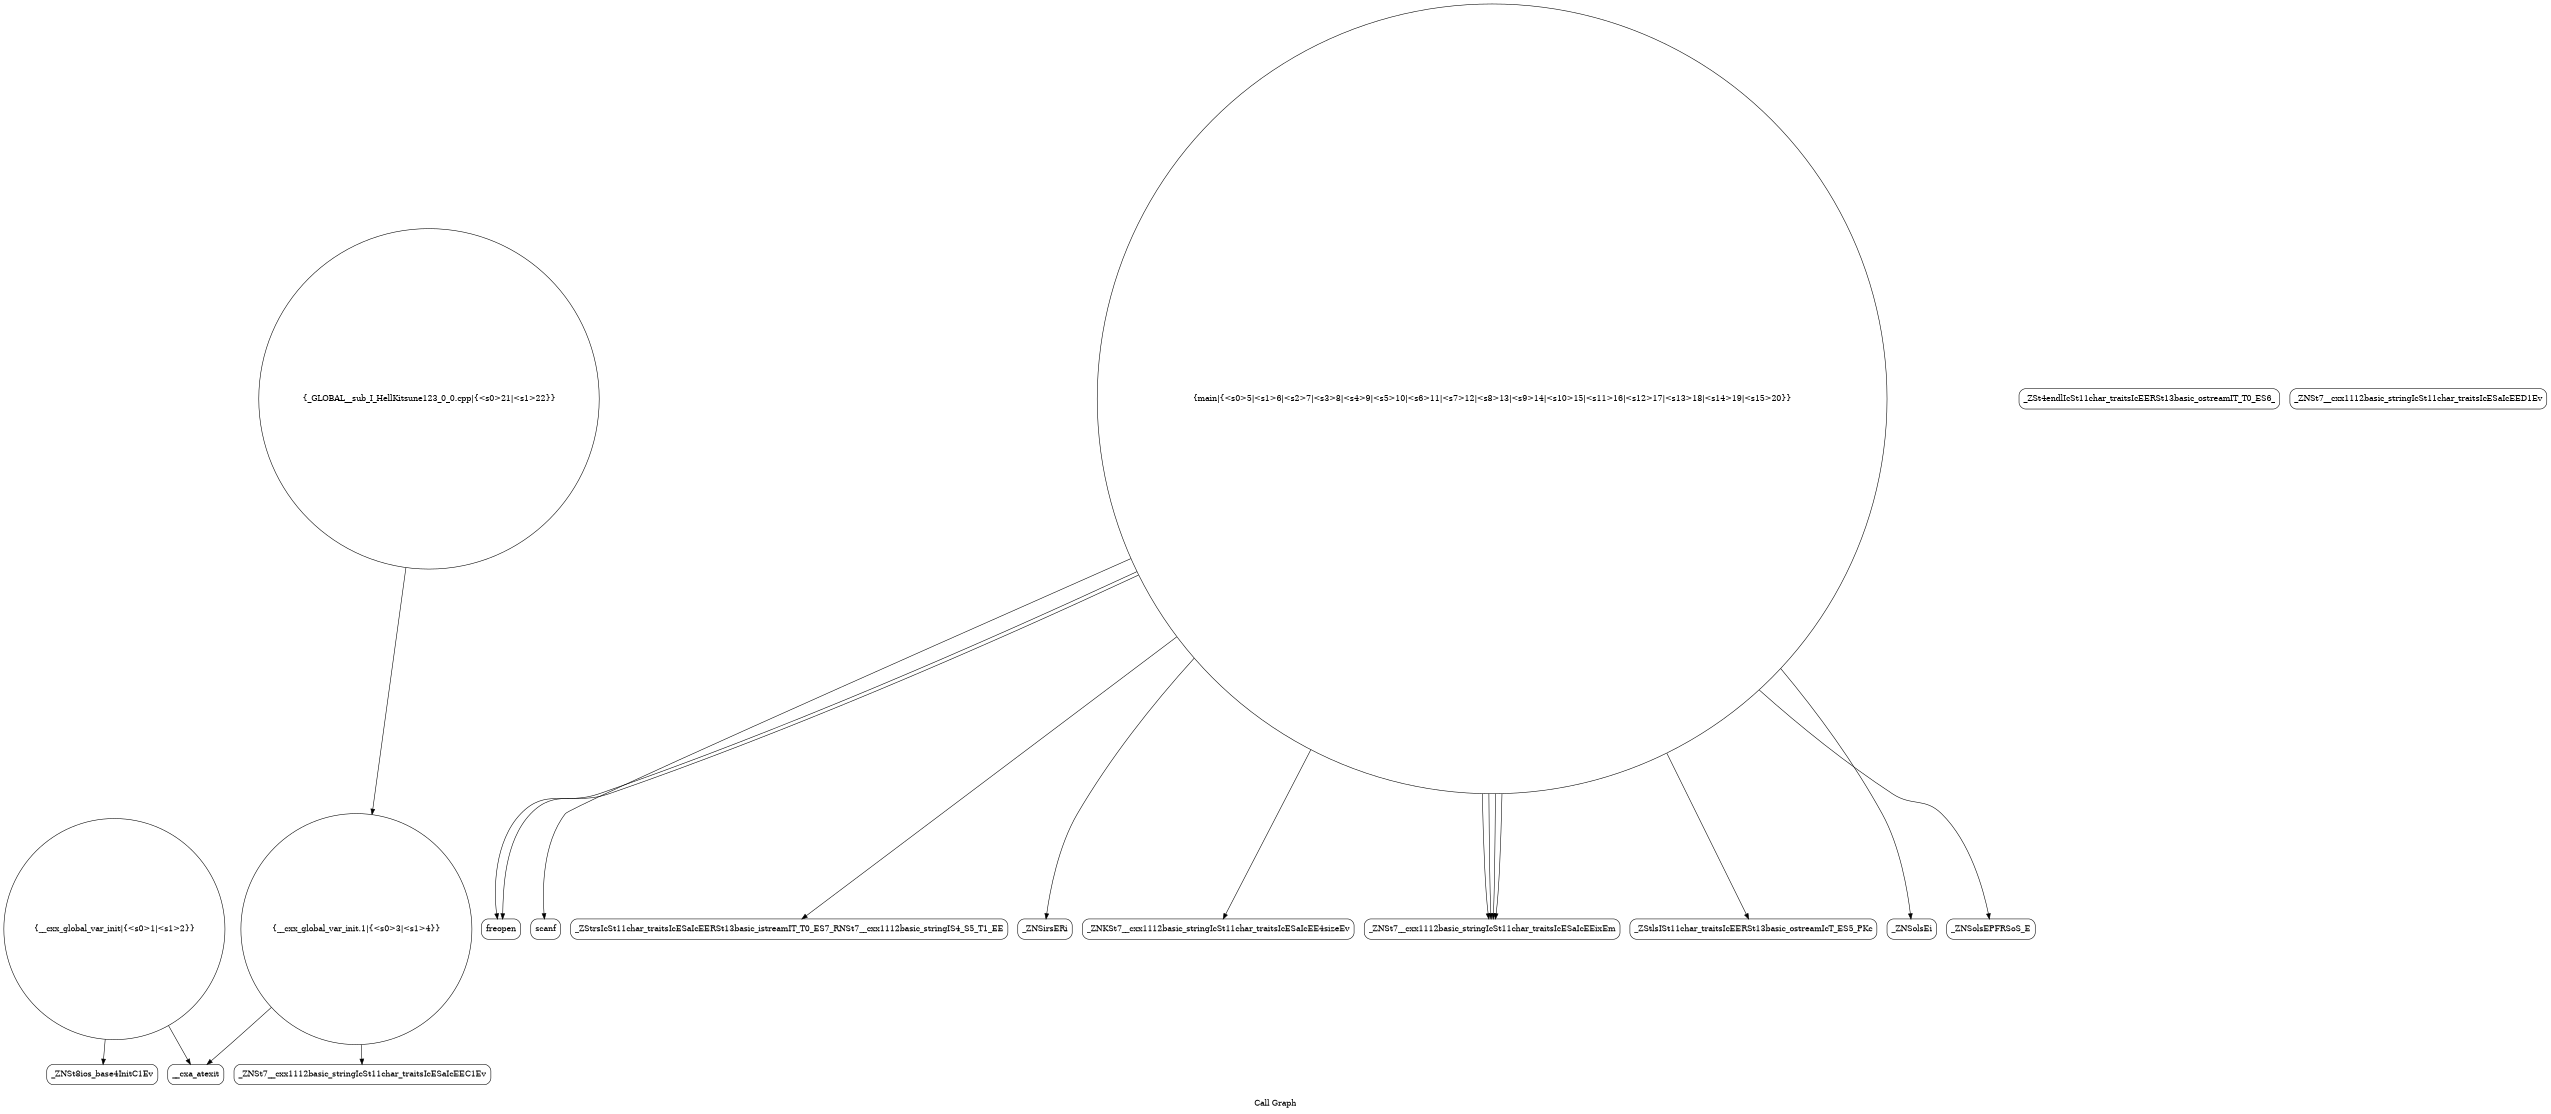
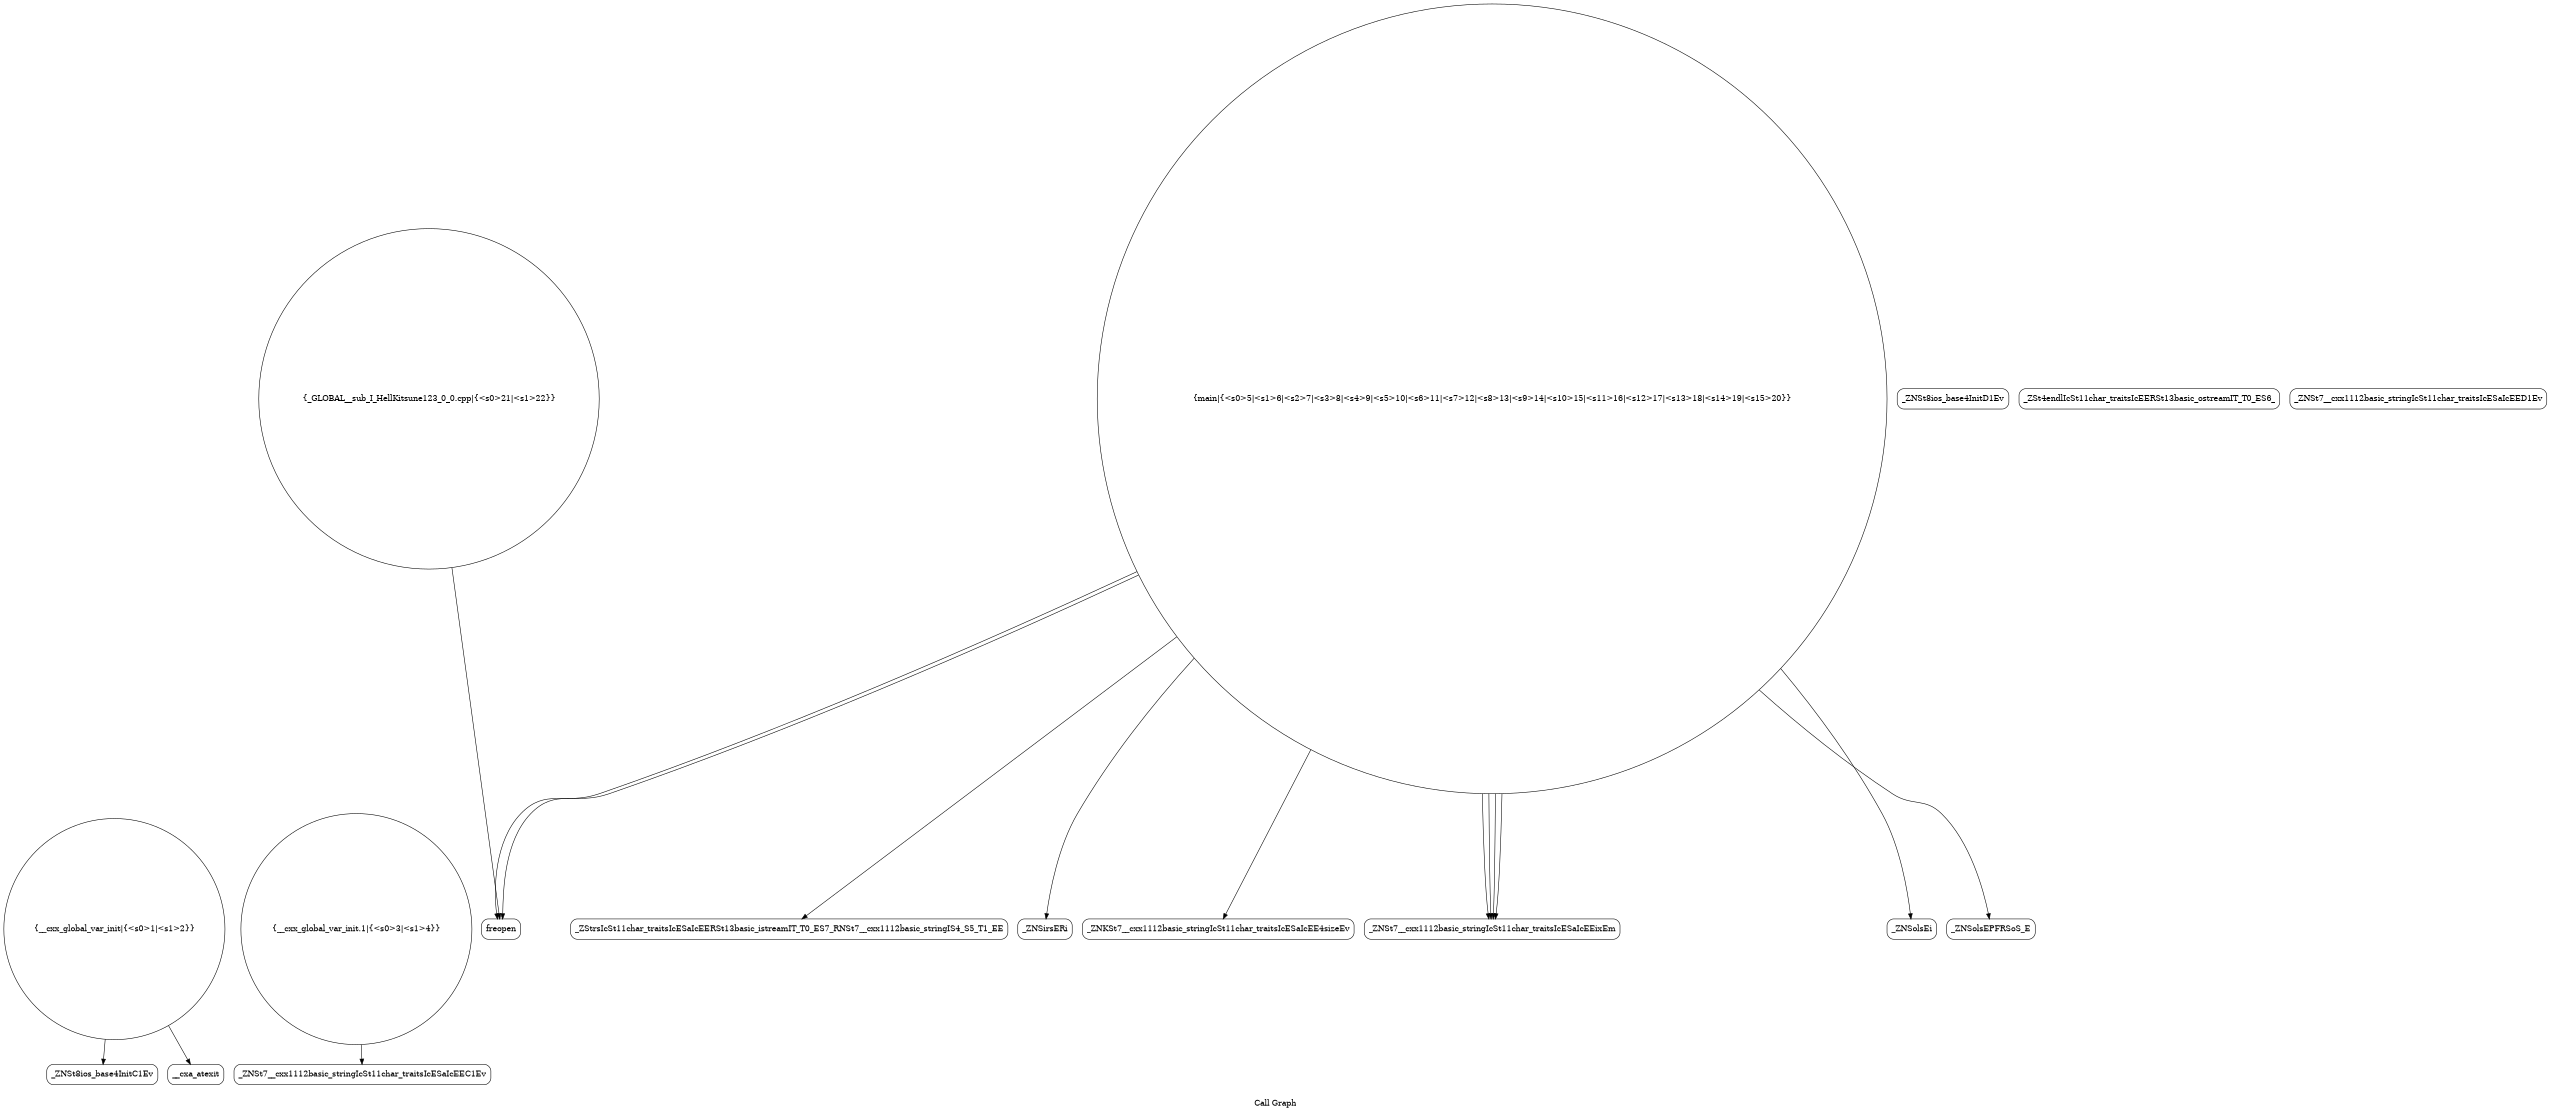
node "_ZNSt8ios_base4InitD1Ev": added
edge "{_GLOBAL__sub_I_HellKitsune123_0_0.cpp|{<s0>21|<s1>22}}" -> "{__cxx_global_var_init.1|{<s0>3|<s1>4}}": now "{_GLOBAL__sub_I_HellKitsune123_0_0.cpp|{<s0>21|<s1>22}}" -> "freopen"
node "scanf": removed
node "_ZStlsISt11char_traitsIcEERSt13basic_ostreamIcT_ES5_PKc": removed
edge "{__cxx_global_var_init.1|{<s0>3|<s1>4}}" -> "__cxa_atexit": removed
